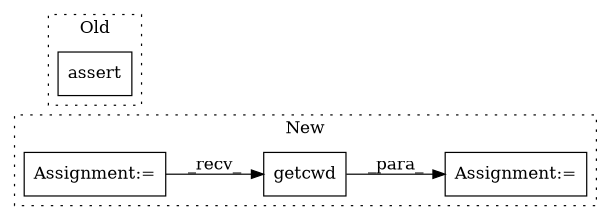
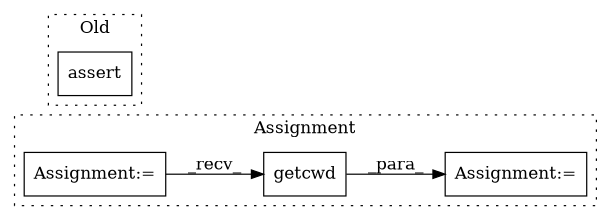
cluster "New": label "New" -> "Assignment"
